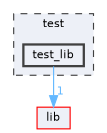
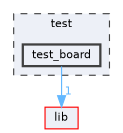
node "test_lib": label "test_lib" -> "test_board"
